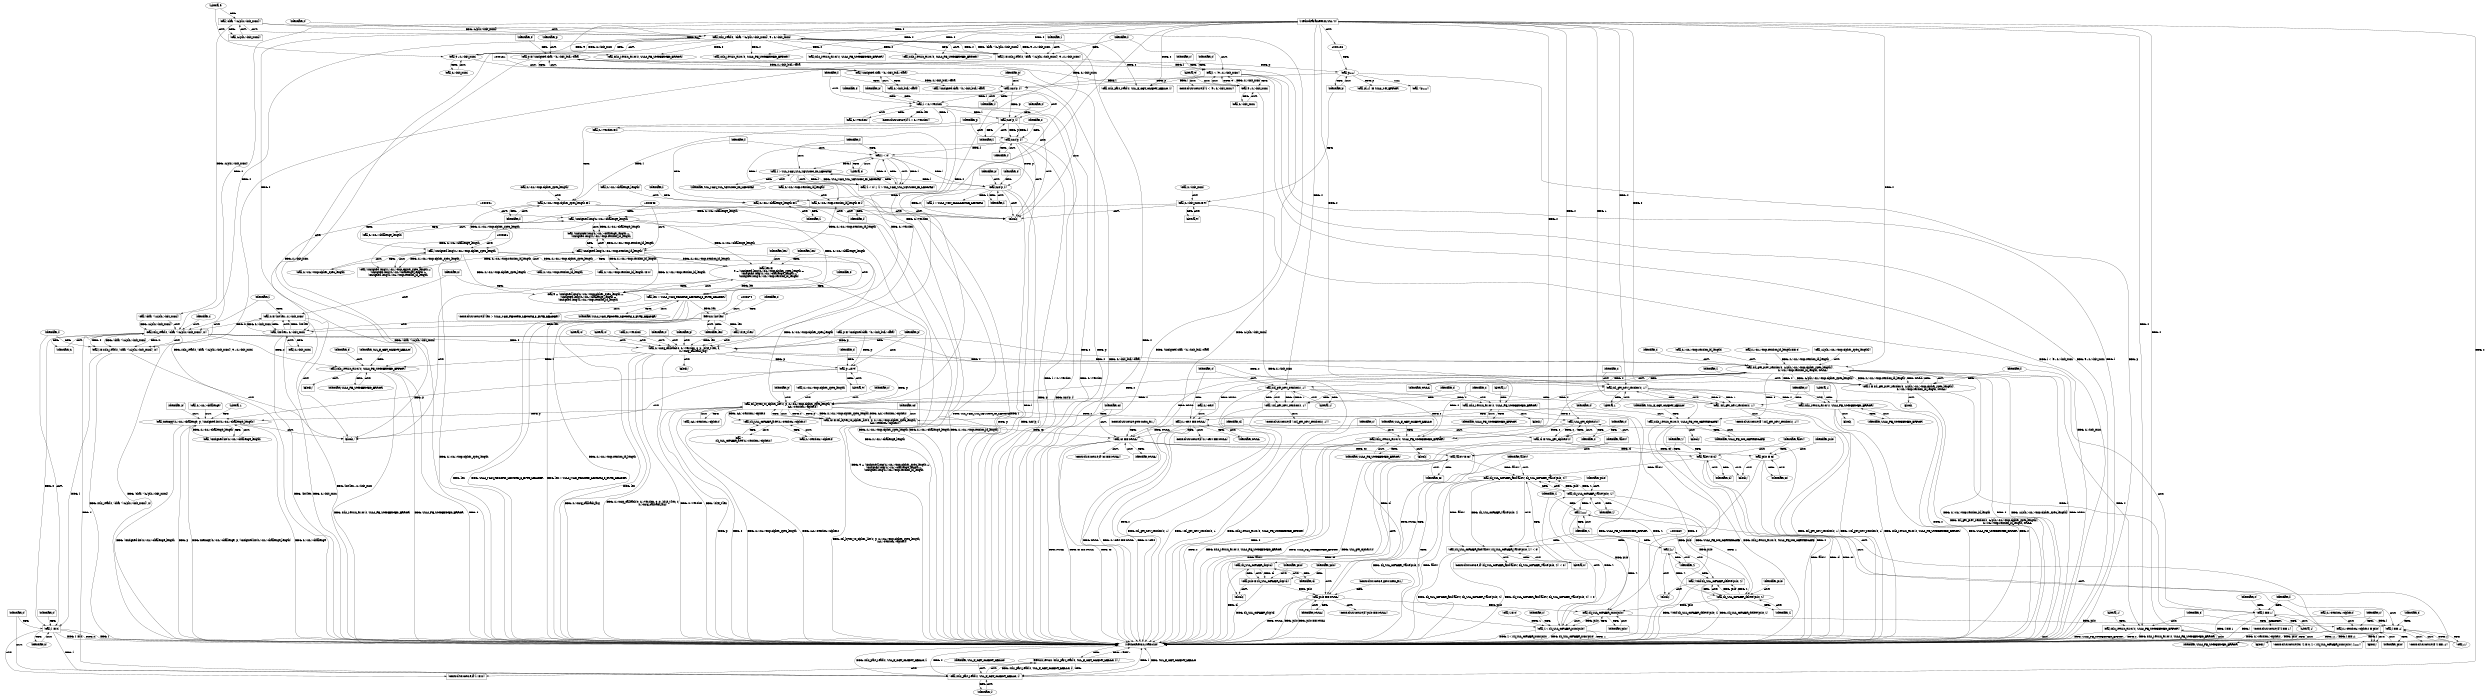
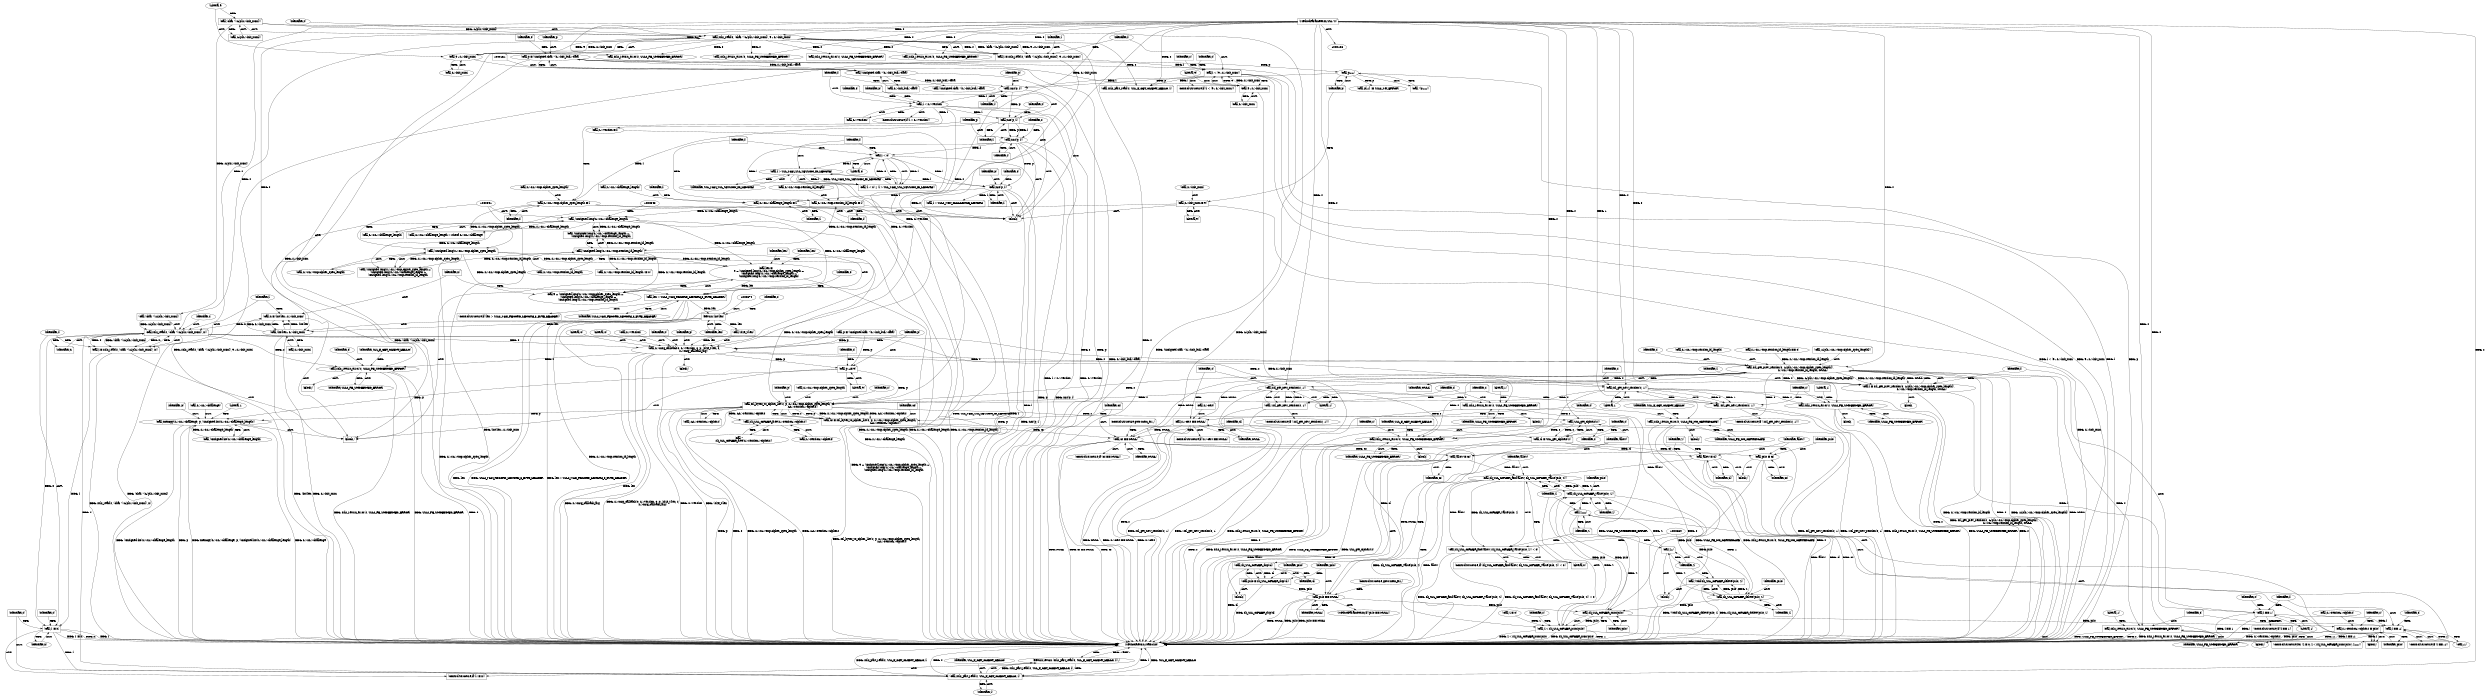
edge "1000108" -> "(Call,p++)": now "(Call,*(p++))" -> "(Call,p++)"
edge "(Call,p++)" -> "(Call,*(p++))": label "SSL: " -> "AST: "
edge "(Call,i < s->version)" -> "(ControlStructure,if (i < s->version))": label "DDG: len" -> "AST: "
edge "1000348" -> "(Call,(unsigned long)s->s2->tmp.session_id_length)": removed, label "AST:"
node "(Call,s->s2->challenge_length > sizeof s->s2->challenge)": added
node "1000331": removed
edge "(Call,i = ssl2_read(s, (char *)&(p[s->init_num]), n))" -> "(Call,ssl2_read(s, (char *)&(p[s->init_num]), n))": added, label "CFG:"
edge "(Call,sk_SSL_CIPHER_num(prio))" -> "(Call,sk_SSL_CIPHER_value(prio, z))": added, label "DDG: prio"
node "(ControlStructure,if (prio == NULL))": label "(ControlStructure,if (prio == NULL))" -> "(MethodParameterIn,if (prio == NULL))"
edge "(Call,n = (int)len - s->init_num)" -> "(MethodReturn,static int)": now "1000341" -> "(MethodReturn,static int)"
